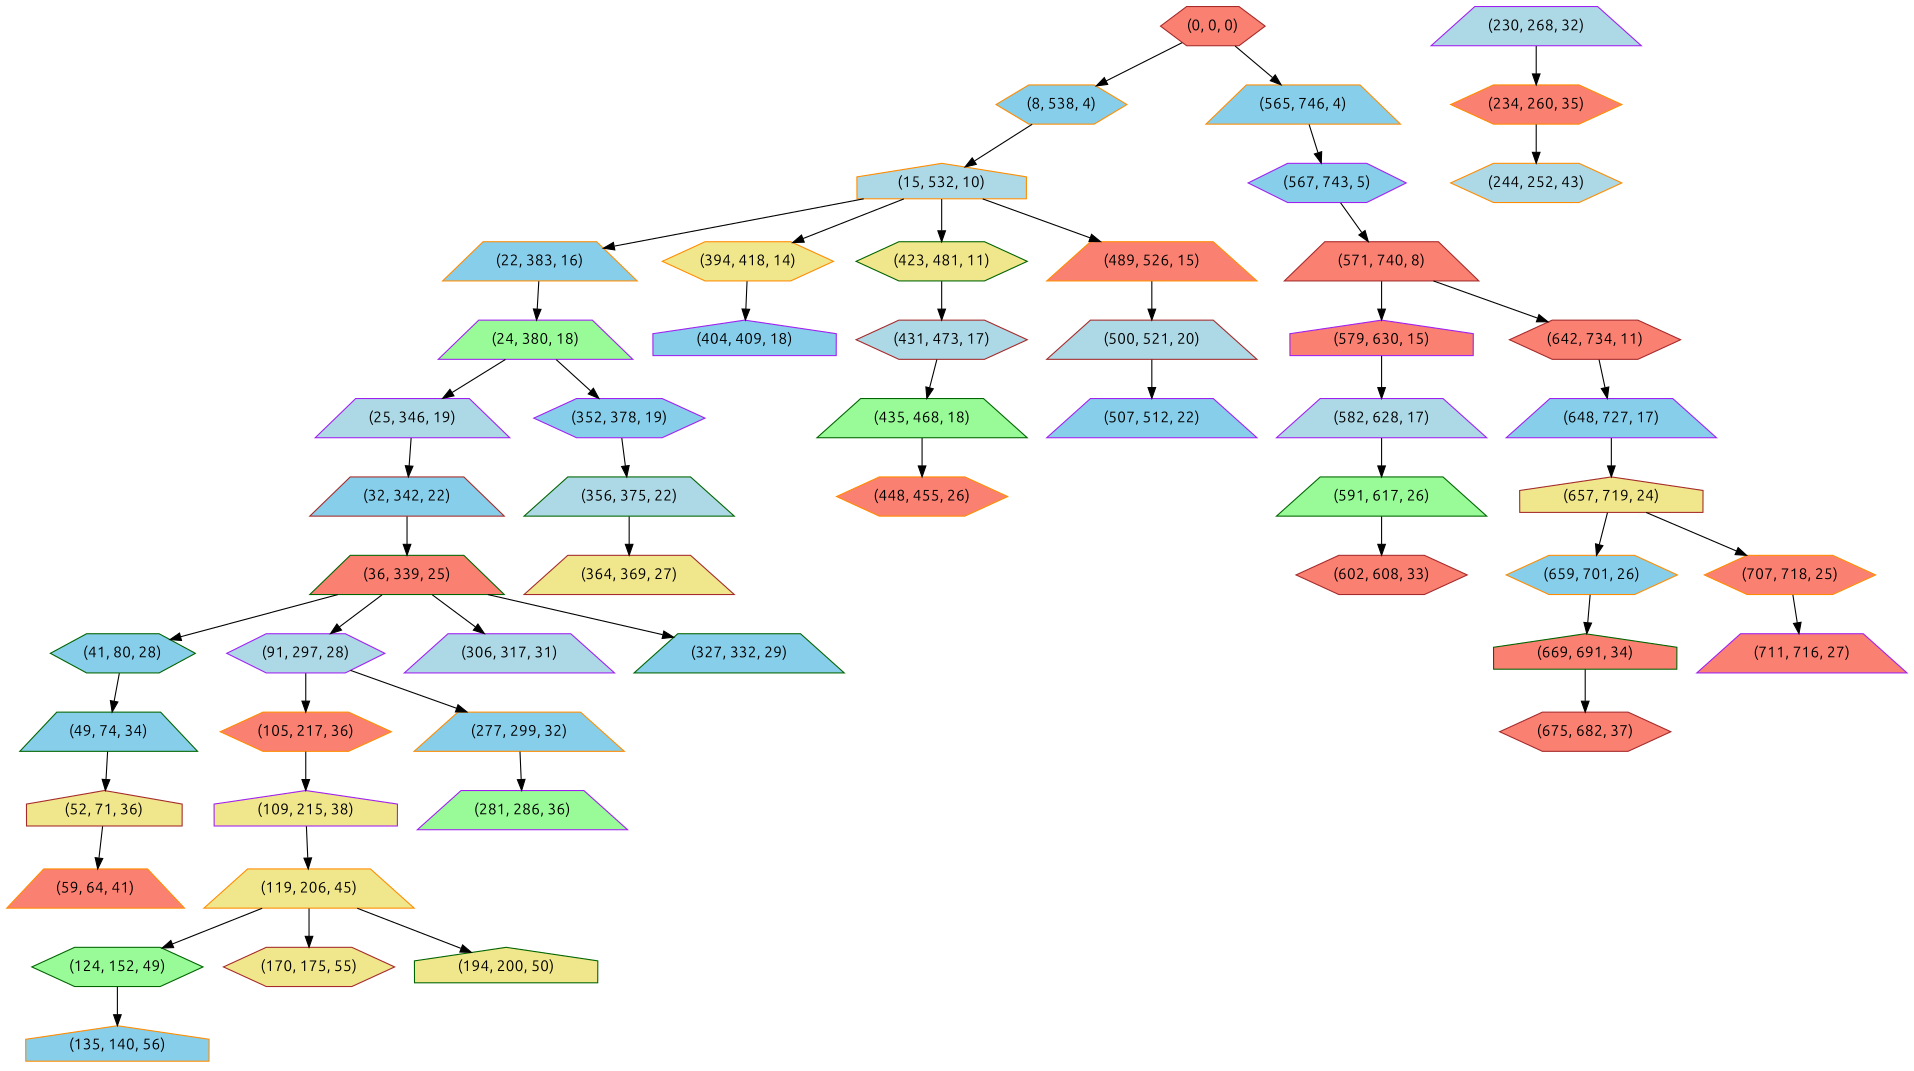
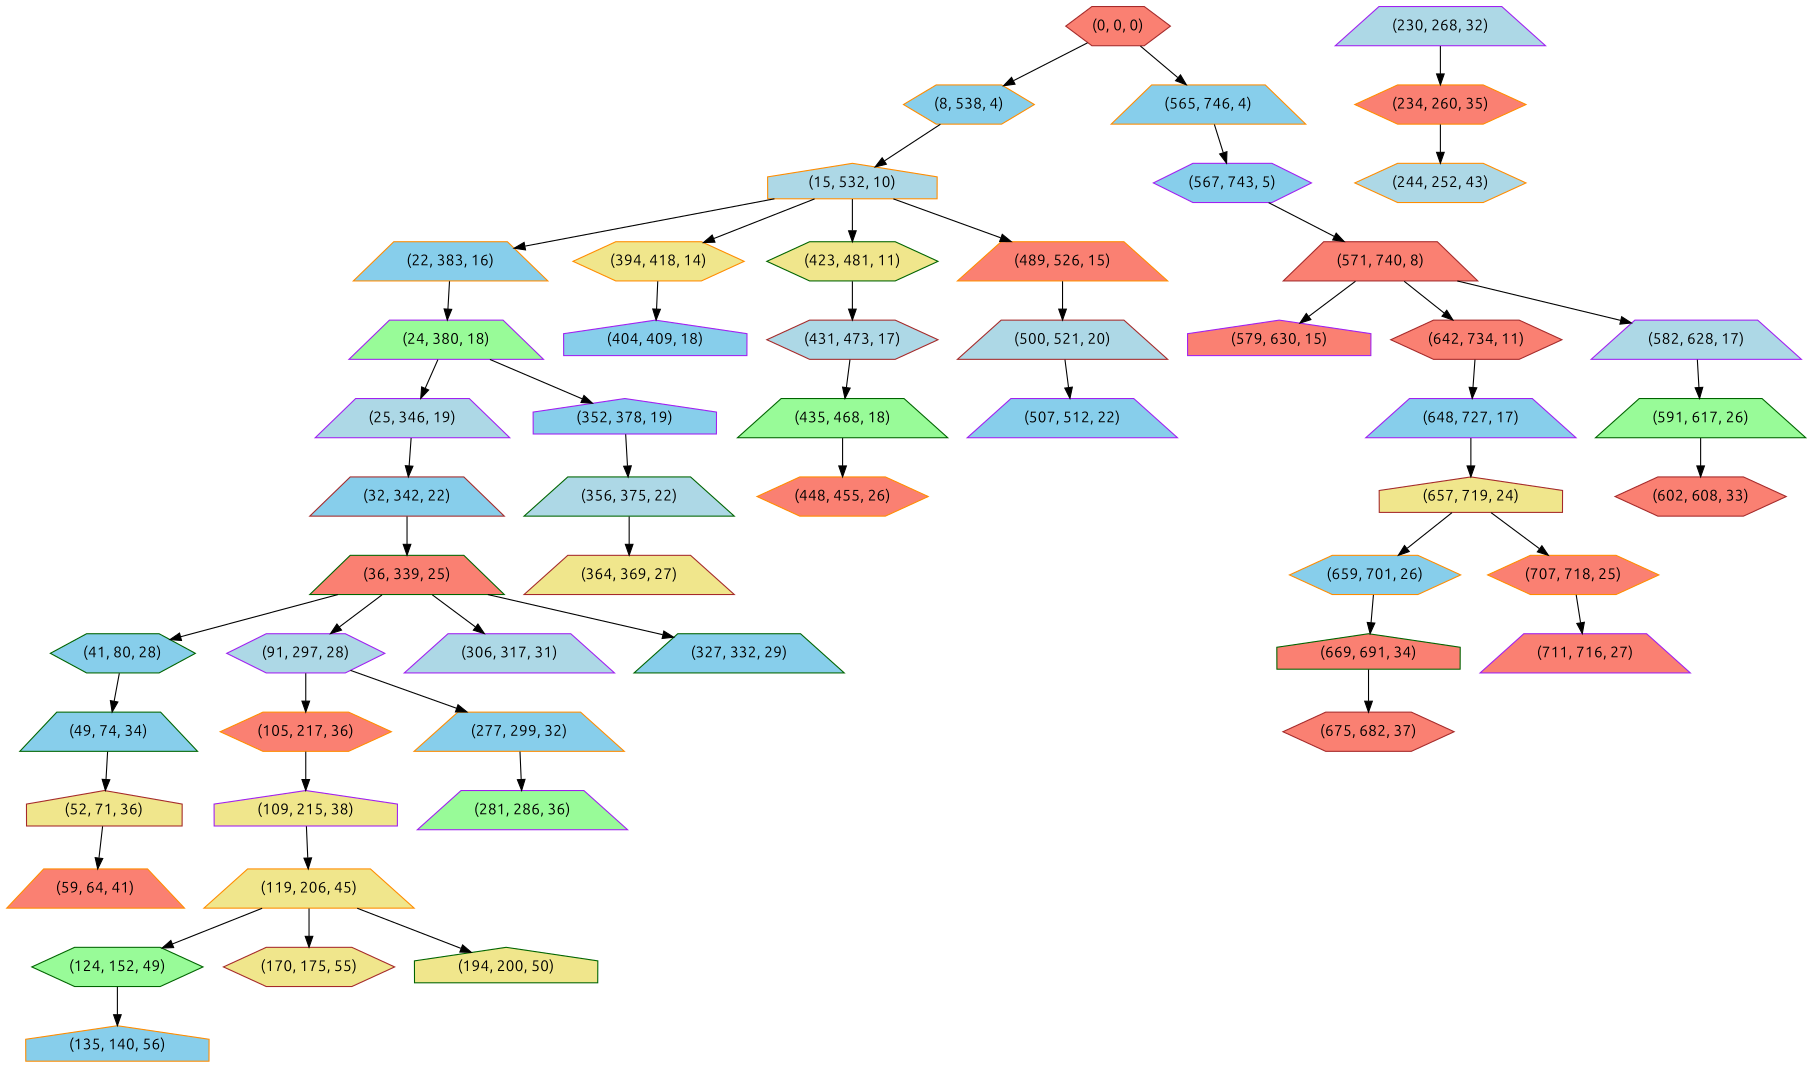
edge "(579, 630, 15)" -> "(582, 628, 17)": now "(571, 740, 8)" -> "(582, 628, 17)"
node "(352, 378, 19)": shape hexagon -> house
